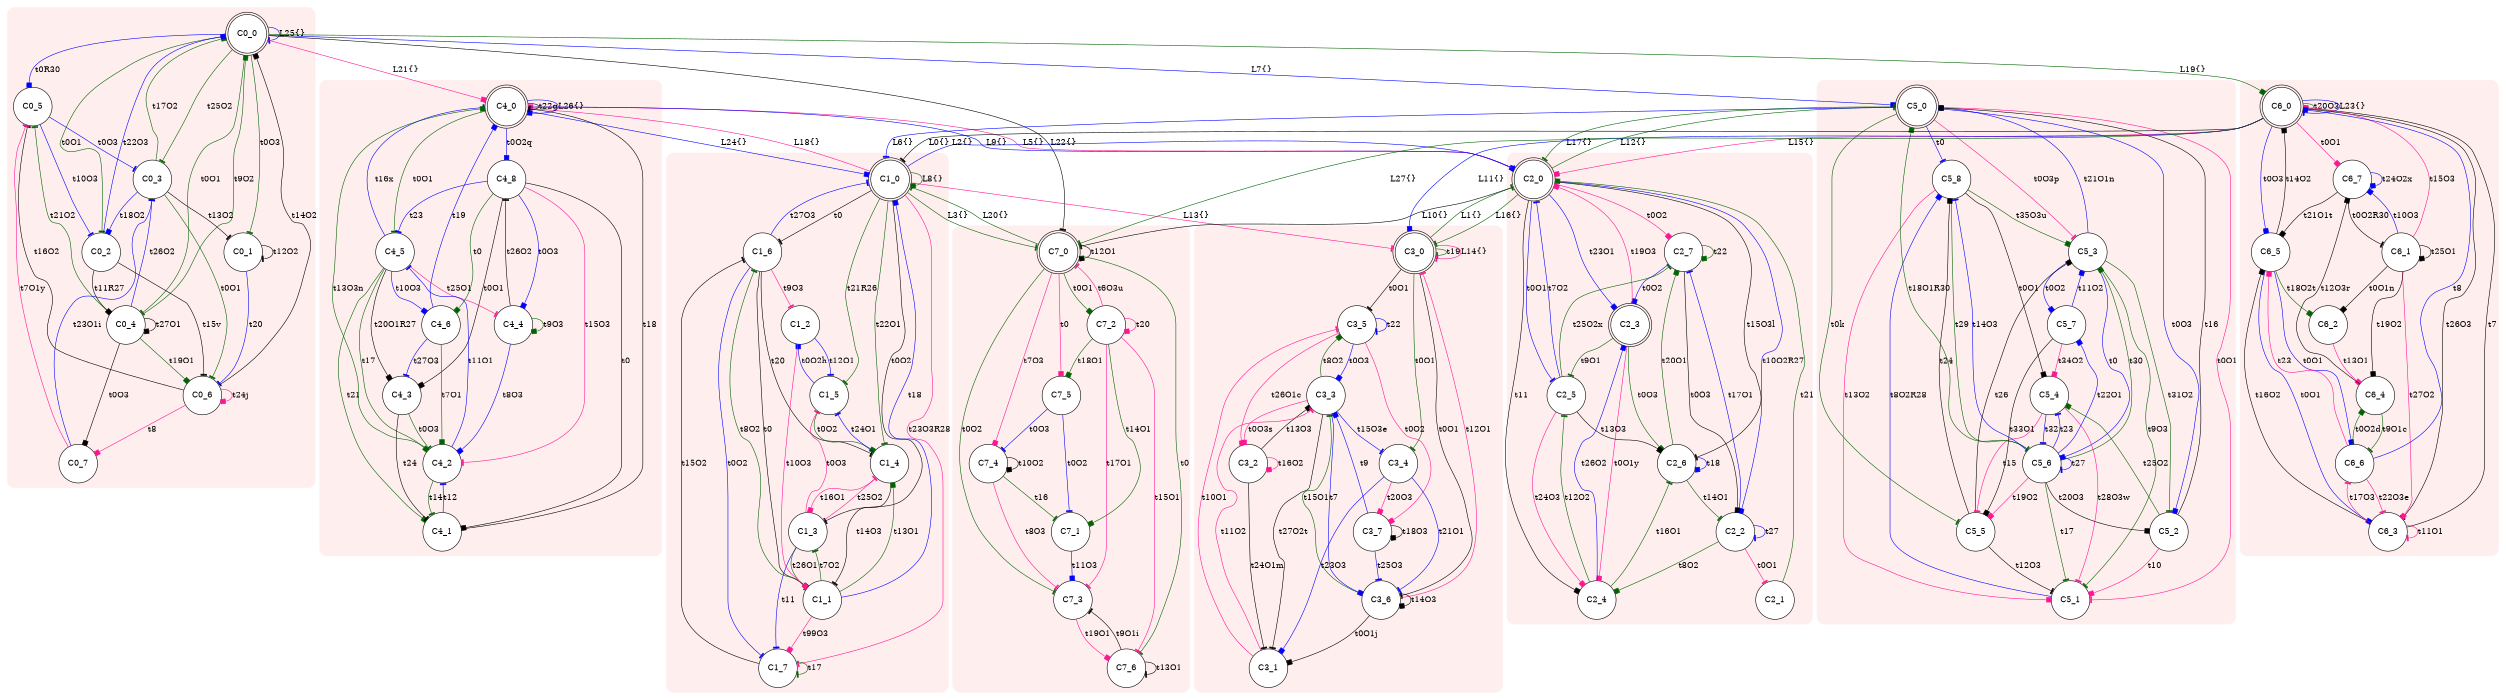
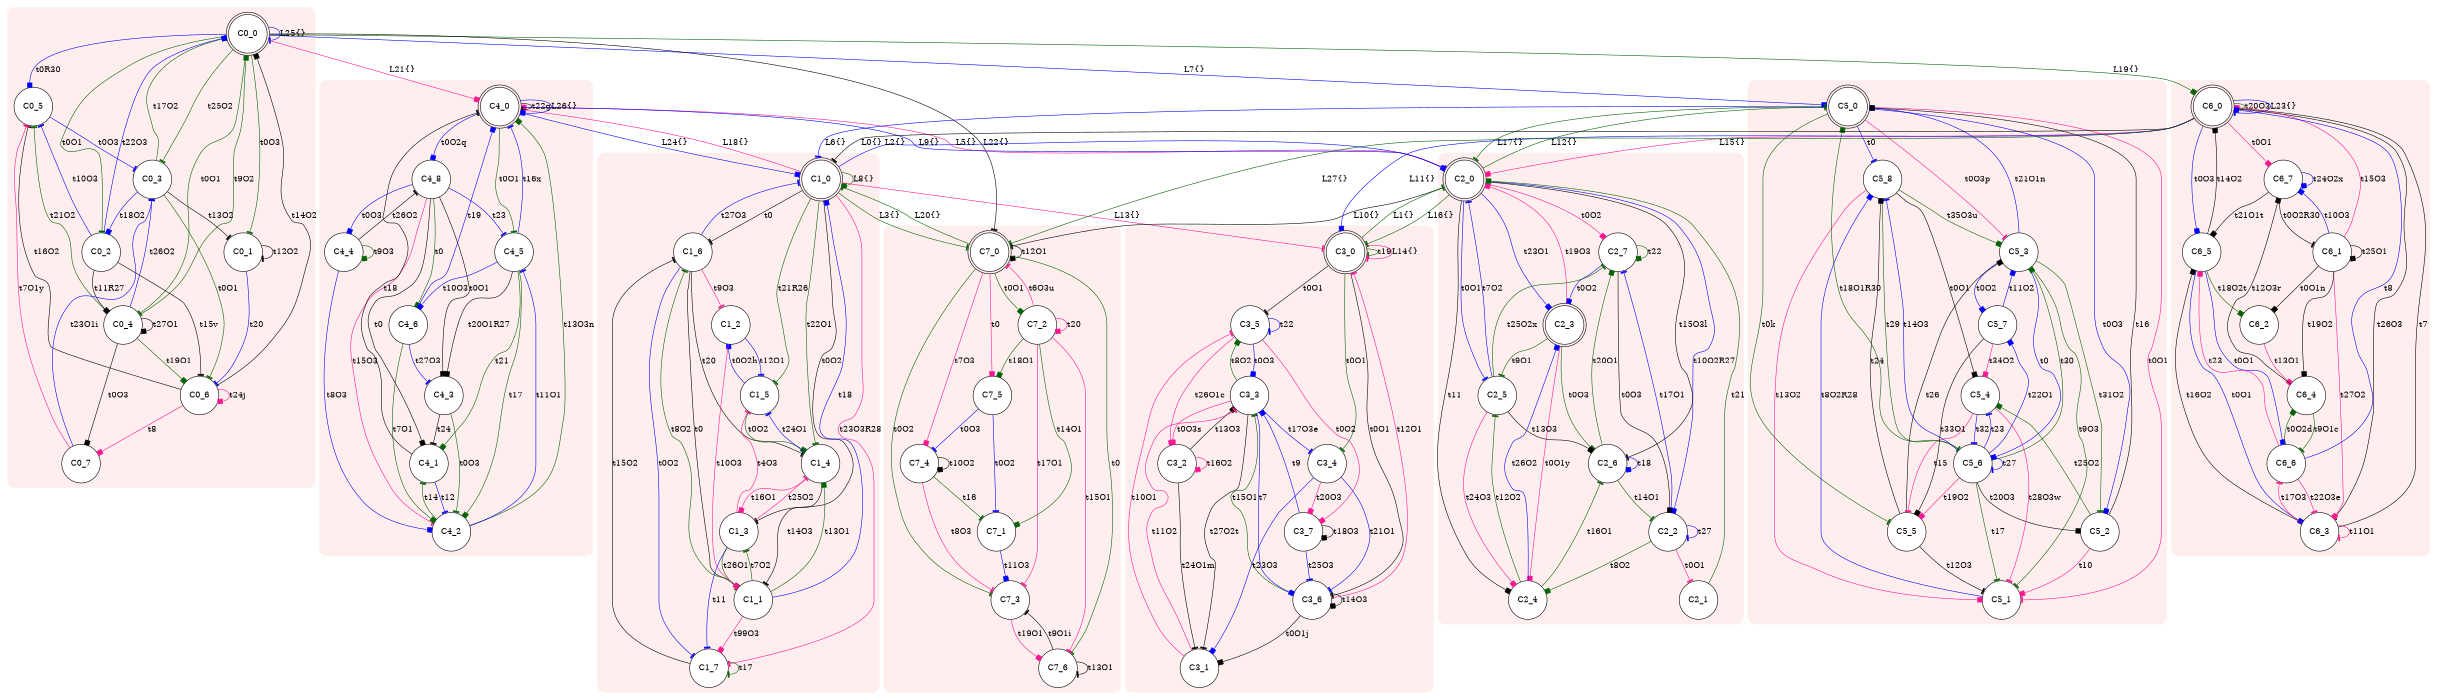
edge "C0_5" -> "C0_2": reversed
edge "C4_5" -> "C4_4": removed, label "t25O1"
edge "C3_3" -> "C3_4": label "t15O3e" -> "t17O3e"
edge "C1_3" -> "C1_5": label "t0O3" -> "t4O3"
